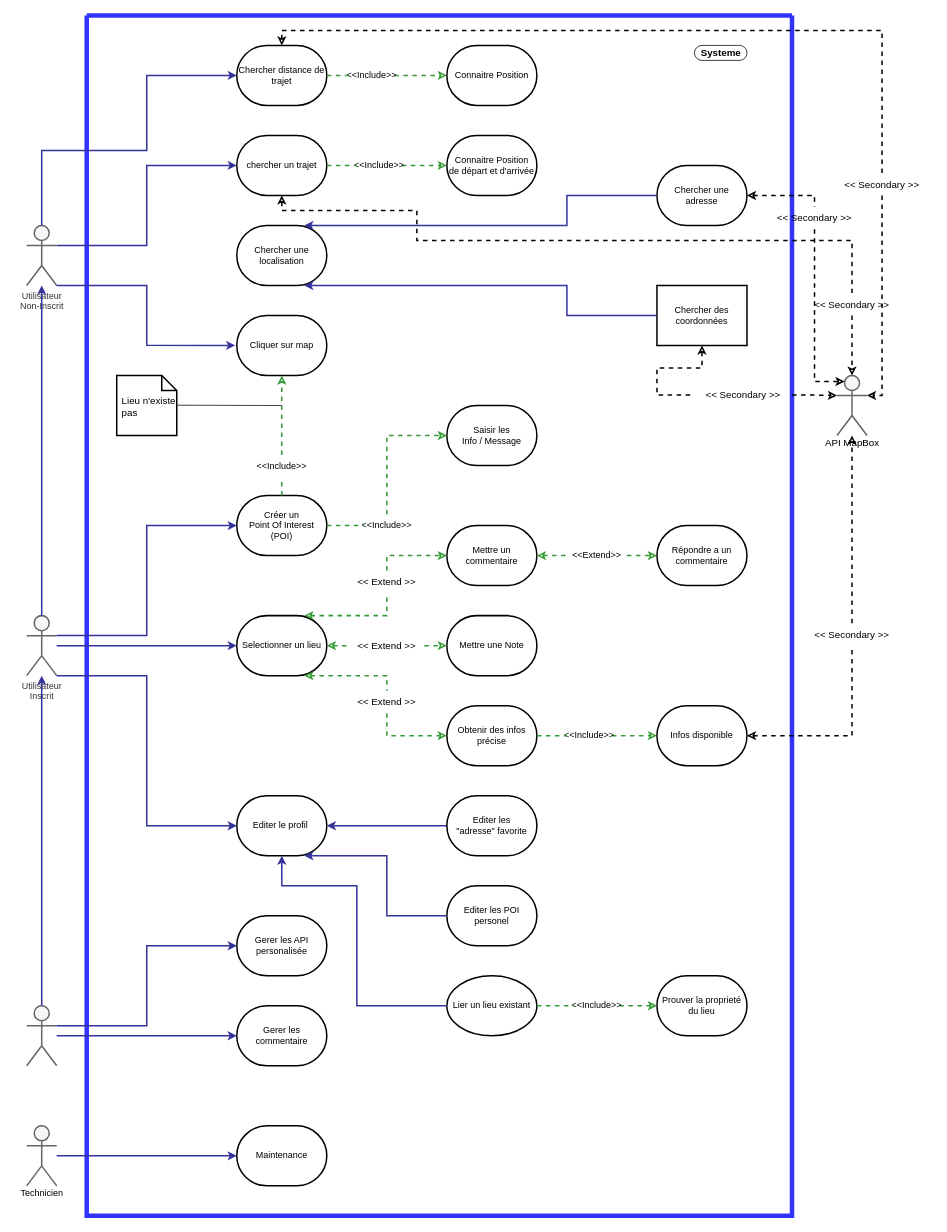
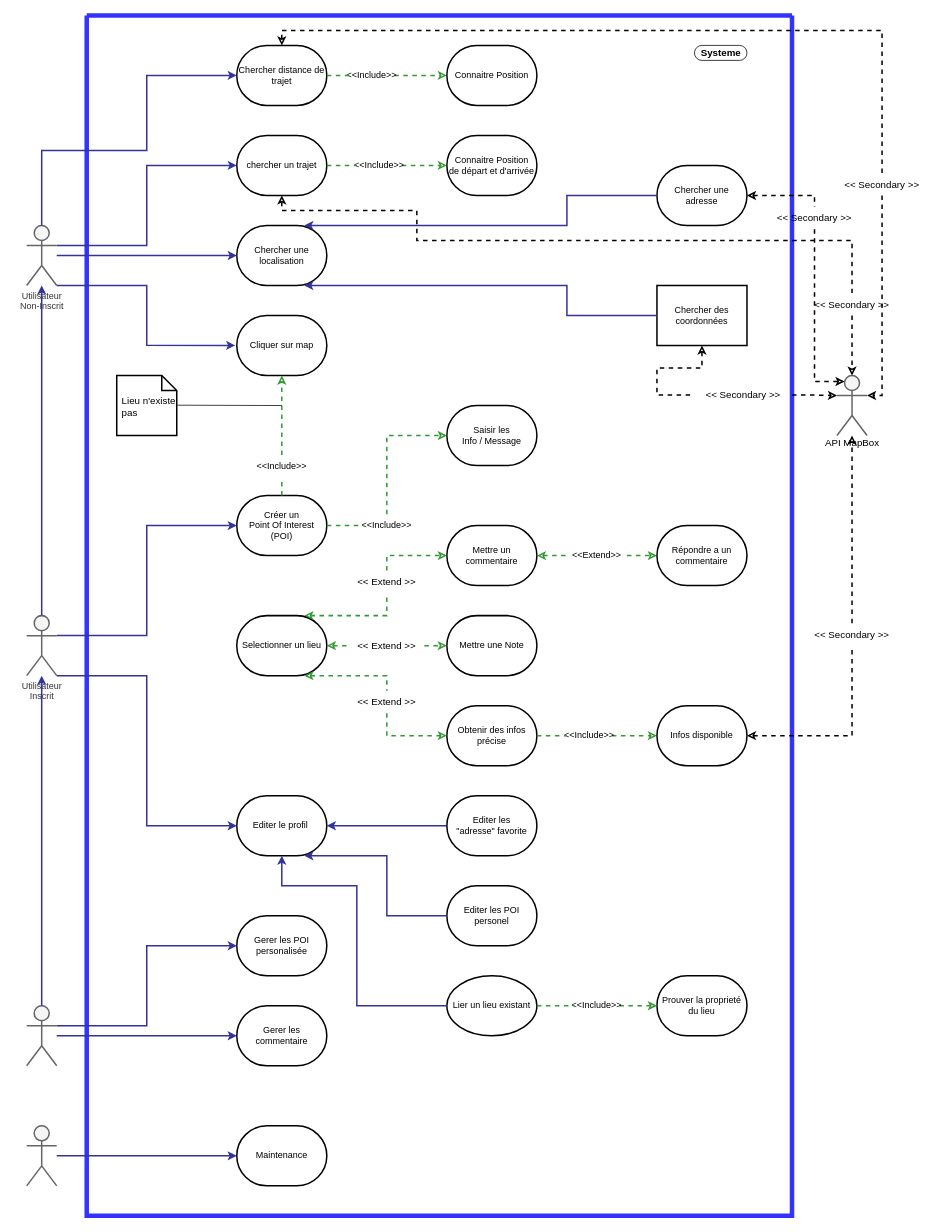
edge "Utilisateur Non-Inscrit" -> "Chercher une localisation": added
edge "Utilisateur Inscrit" -> "Selectionner un lieu": removed
node "Gerer les API personalisée": label "Gerer les API personalisée" -> "Gerer les POI personalisée"
node "Technicien": removed
